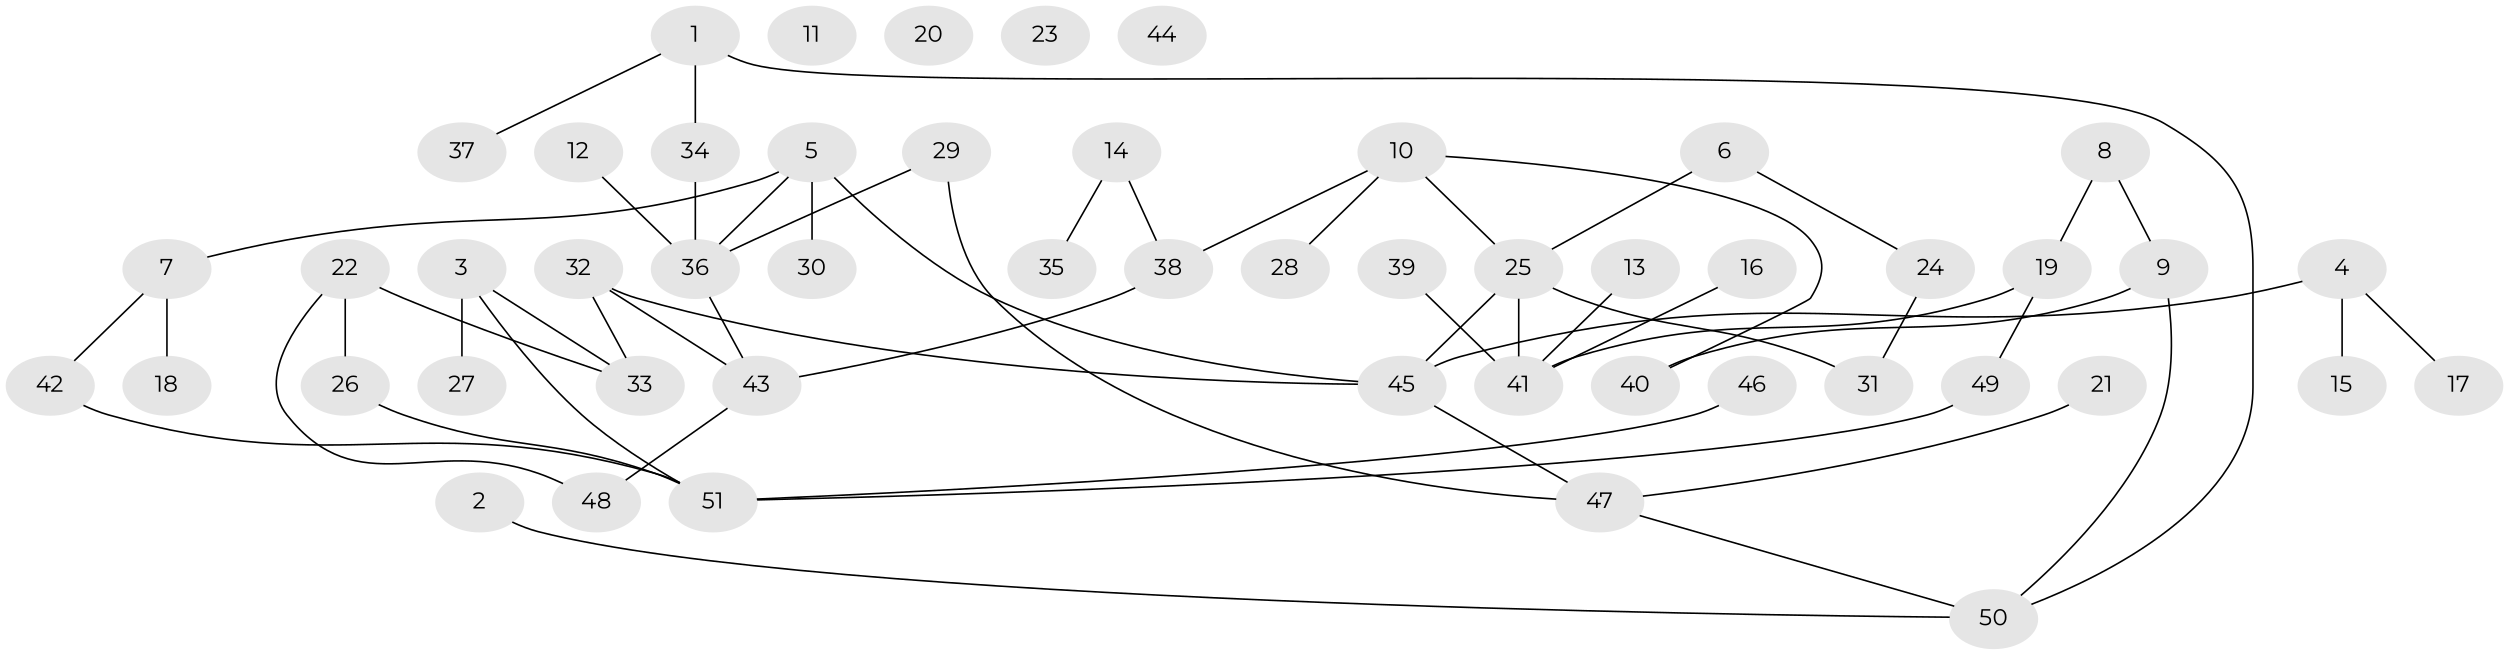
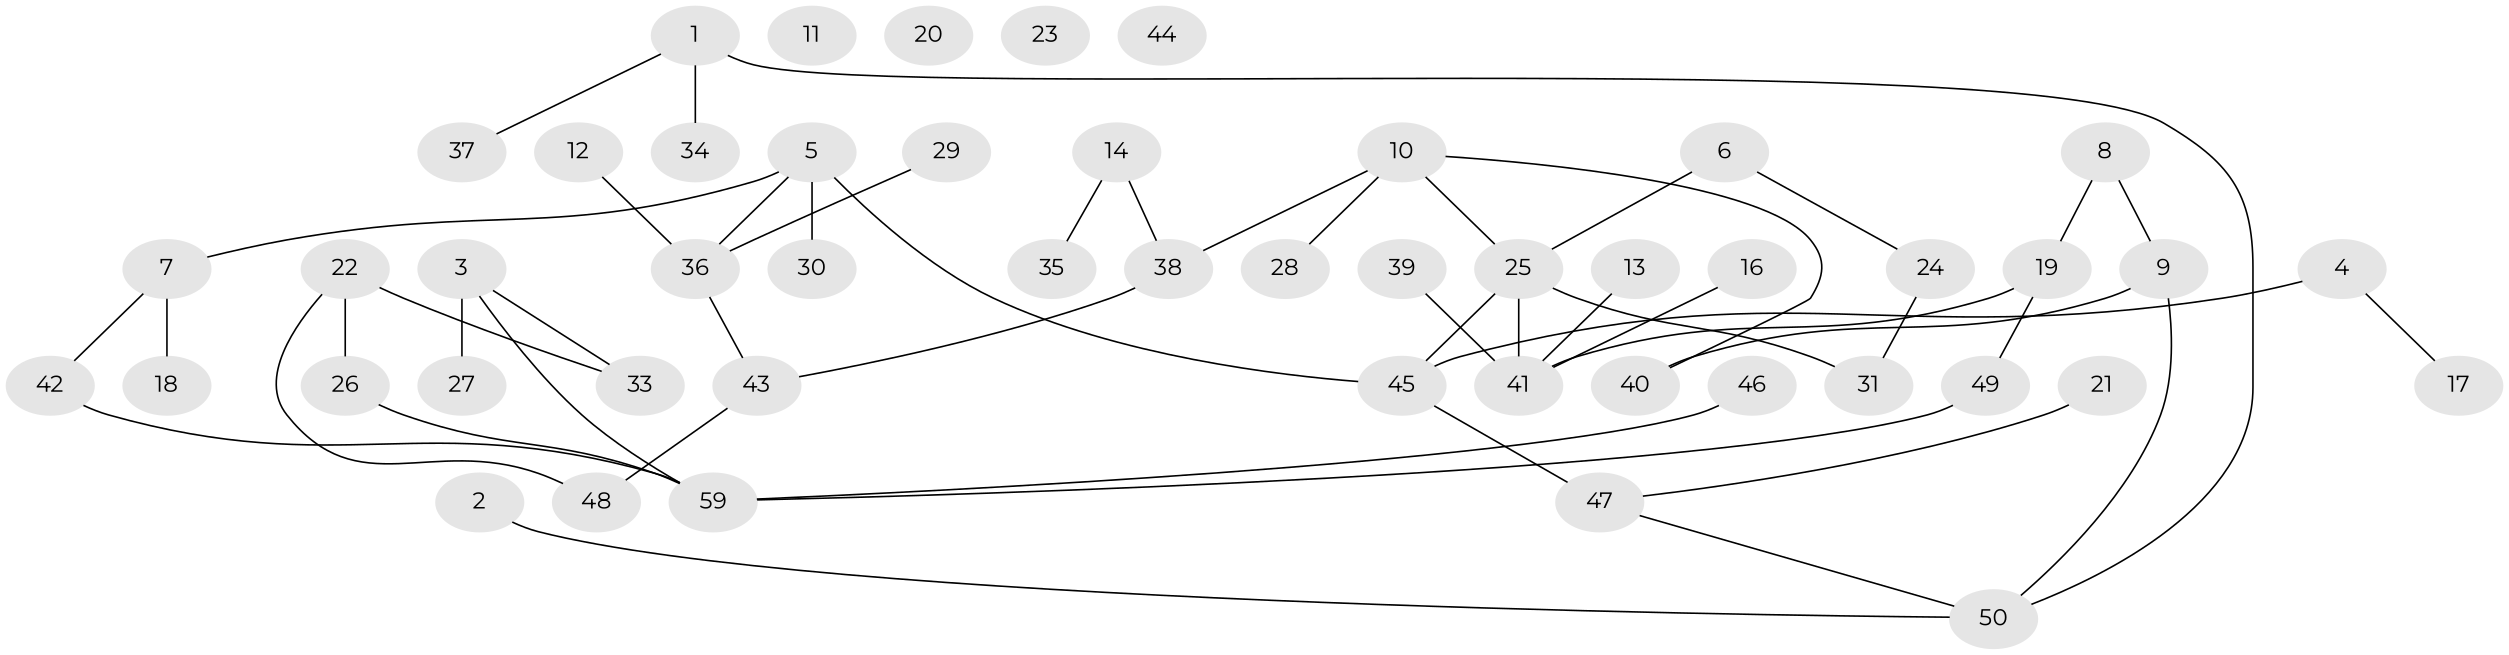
edge "34" -- "36": removed
node "32": removed
node "15": removed
edge "29" -- "47": removed
node "51": label "51" -> "59"
